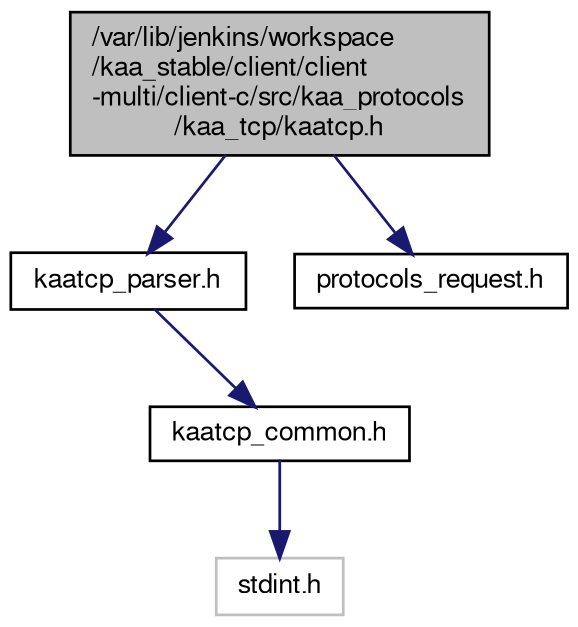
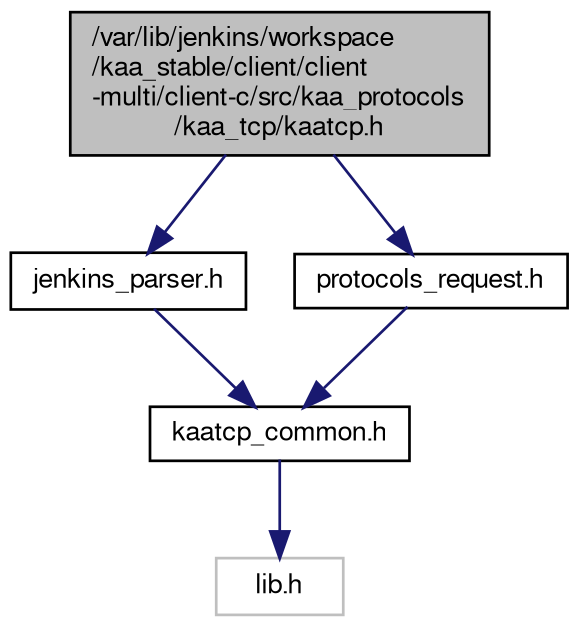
node "kaatcp_parser.h": label "kaatcp_parser.h" -> "jenkins_parser.h"
edge "protocols_request.h" -> "kaatcp_common.h": added
node "stdint.h": label "stdint.h" -> "lib.h"
